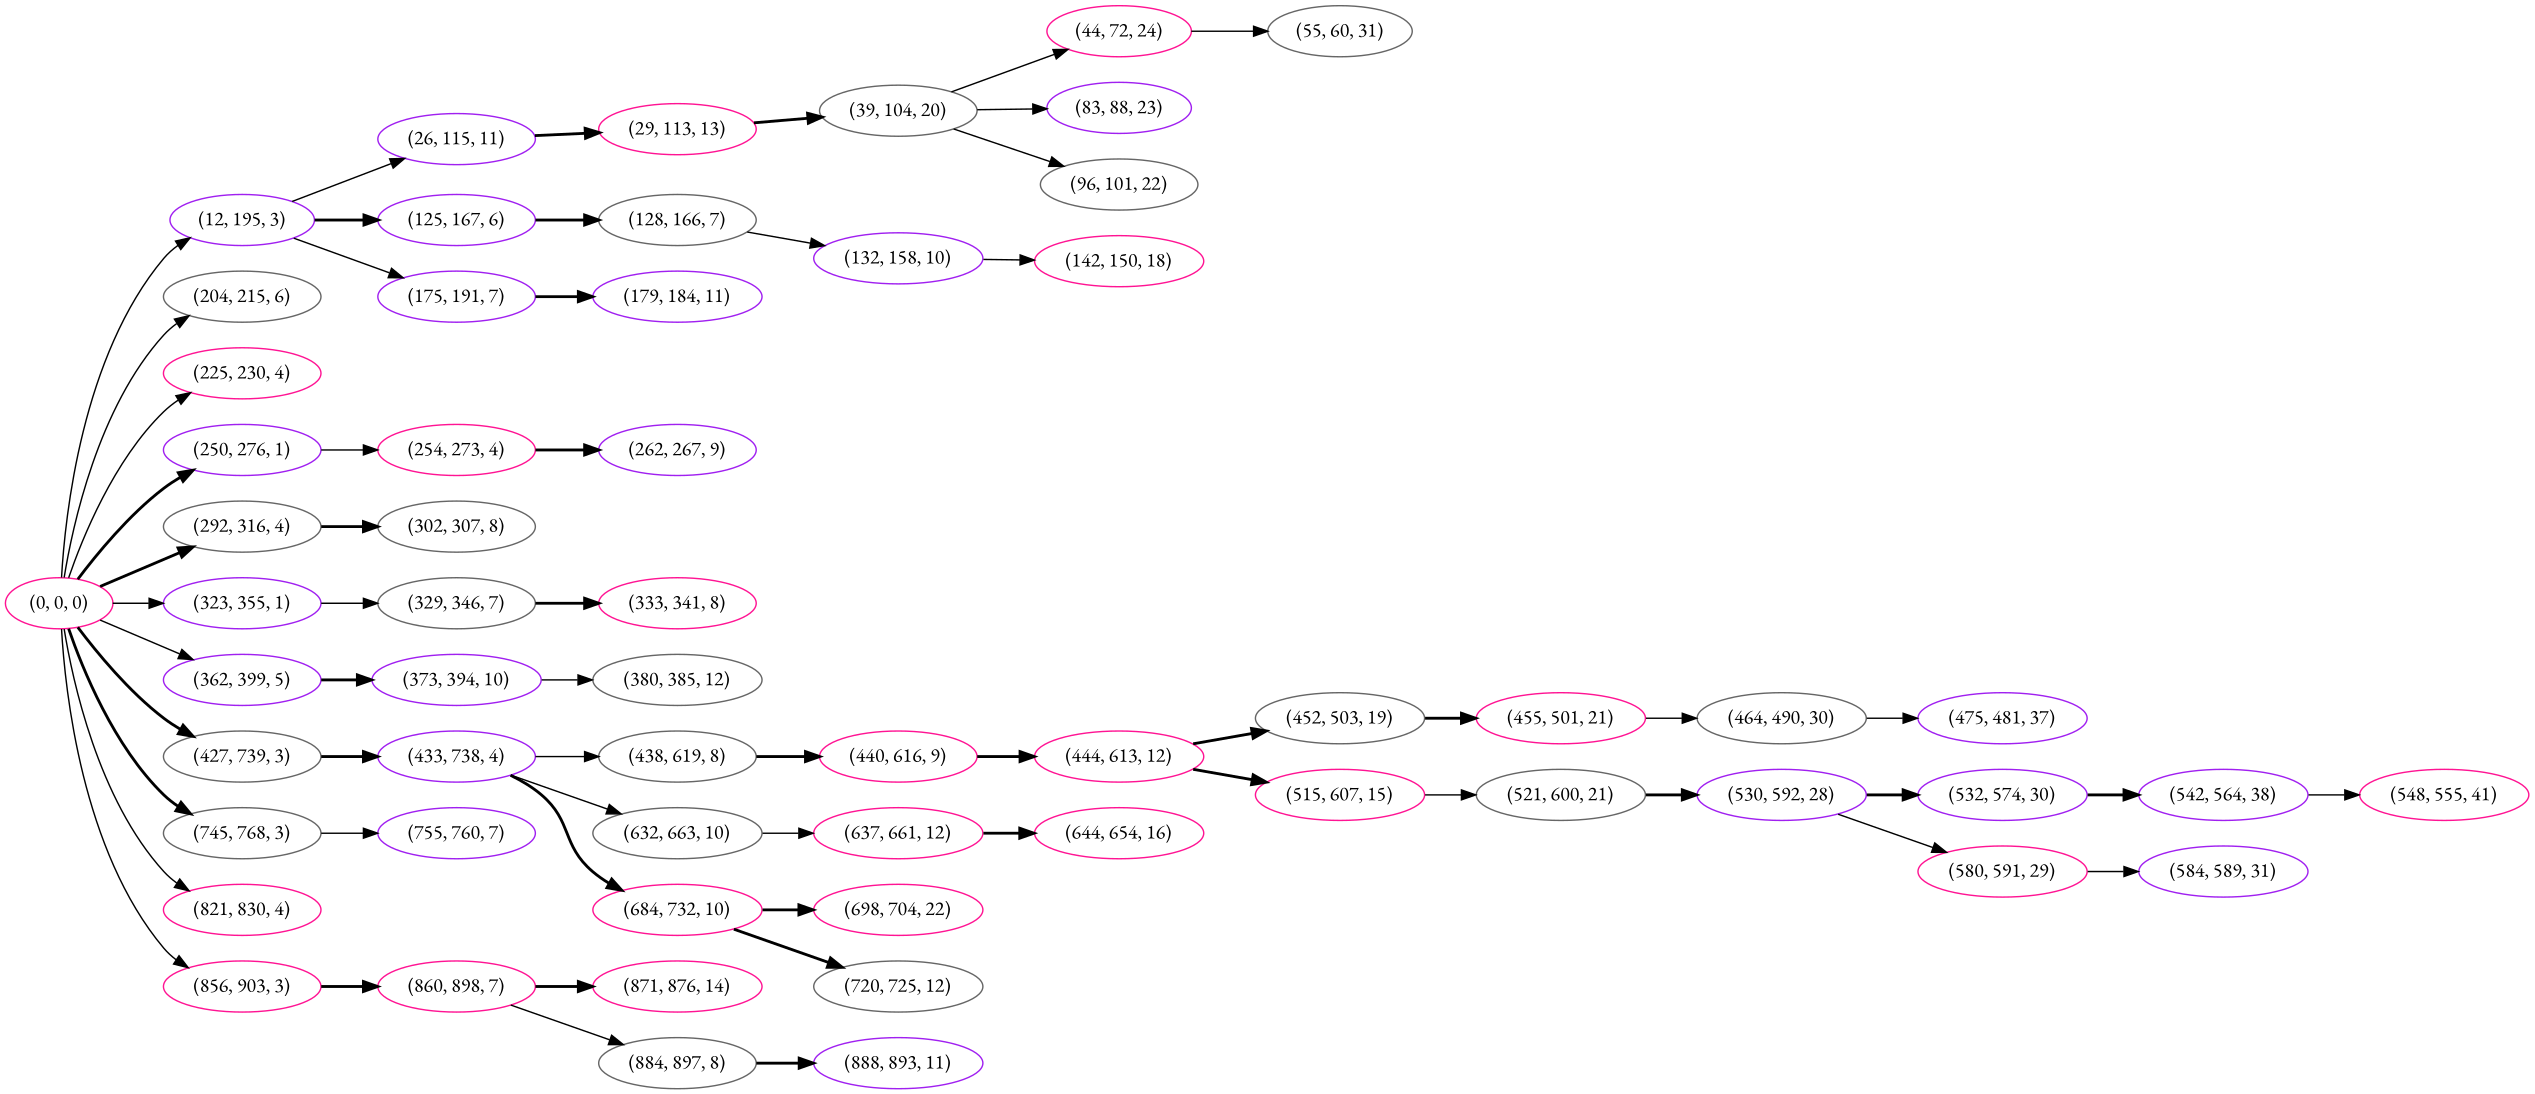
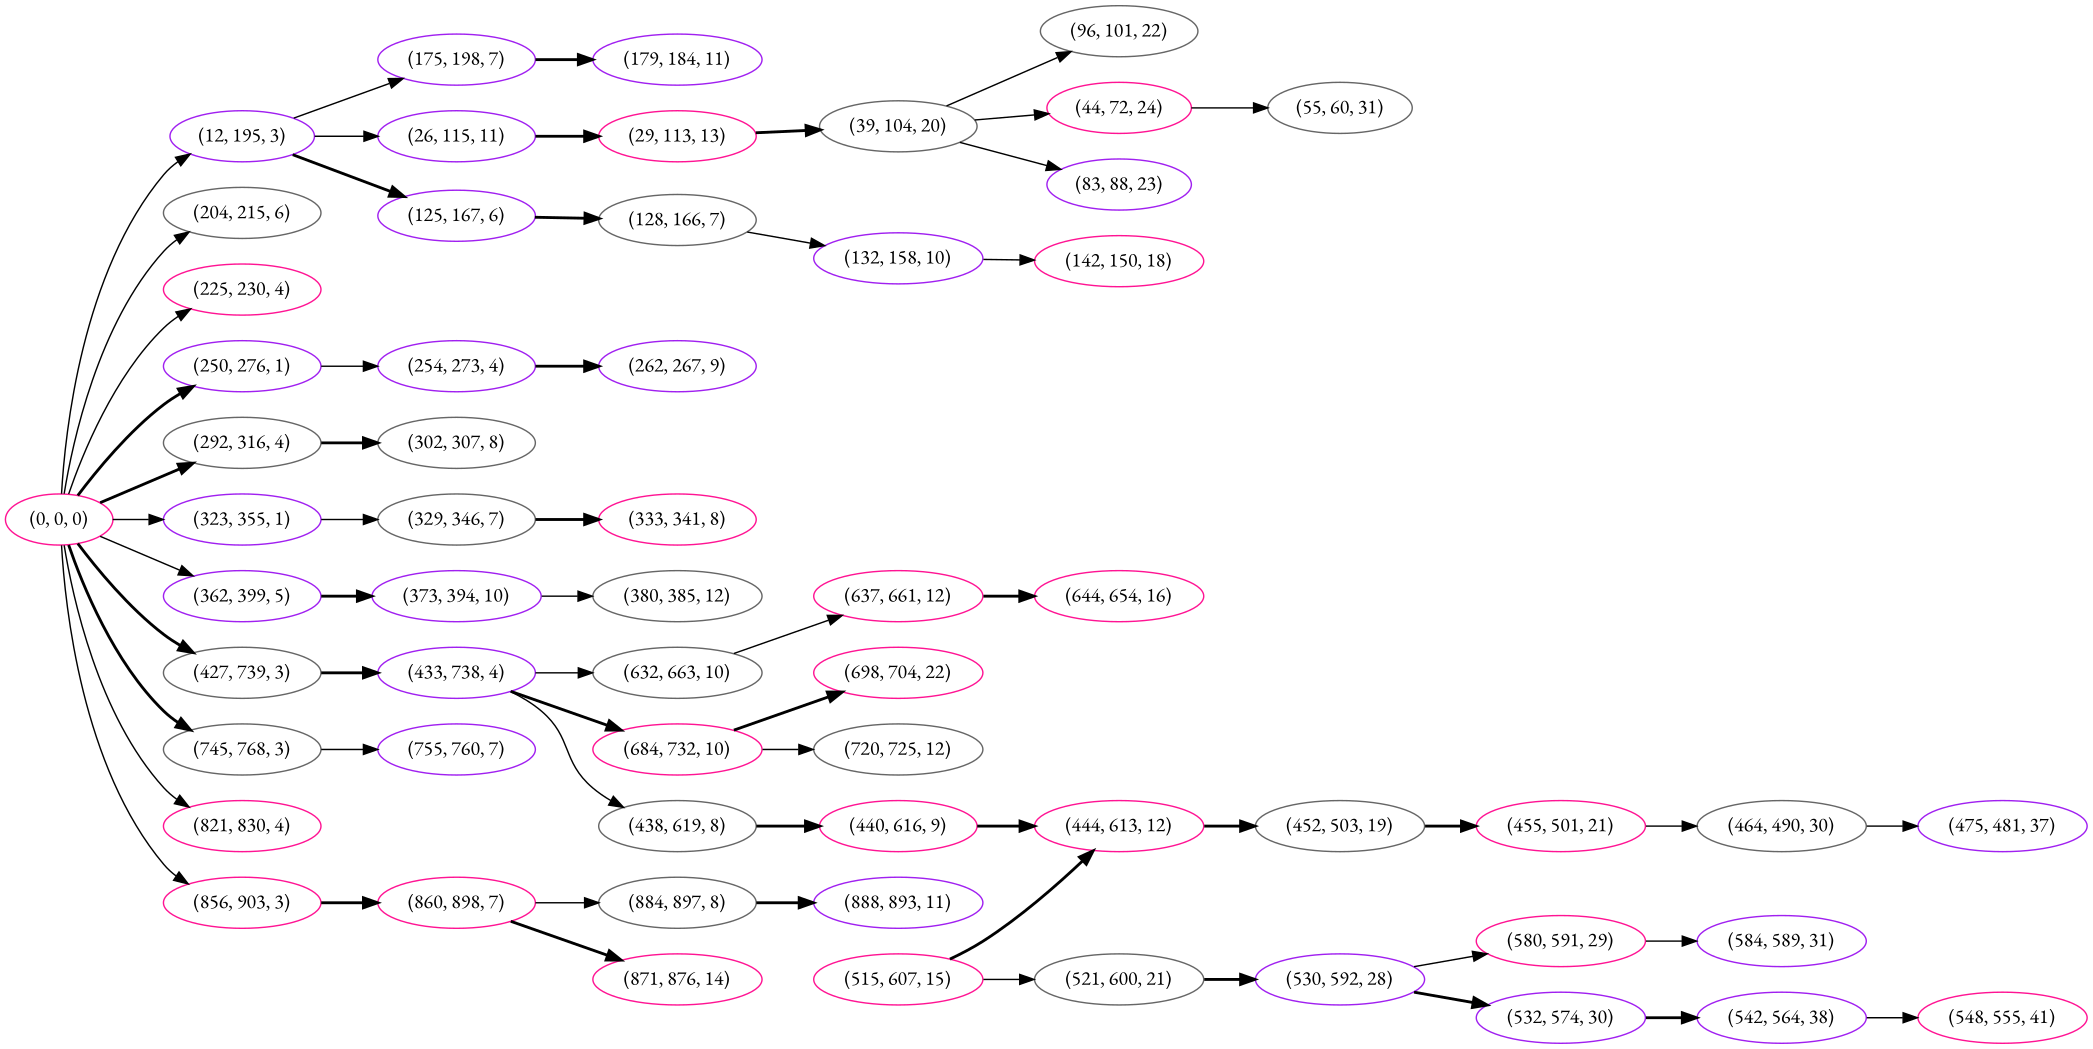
node "(175, 191, 7)": label "(175, 191, 7)" -> "(175, 198, 7)"
node "(254, 273, 4)": color deeppink -> purple
edge "(444, 613, 12)" -> "(515, 607, 15)": reversed
edge "(684, 732, 10)" -> "(720, 725, 12)": style bold -> solid
